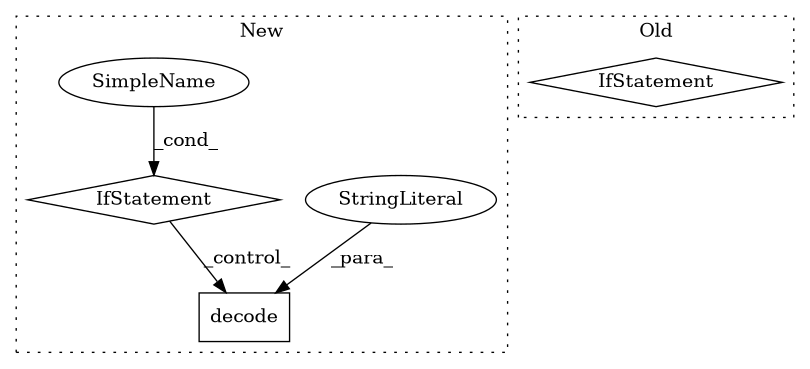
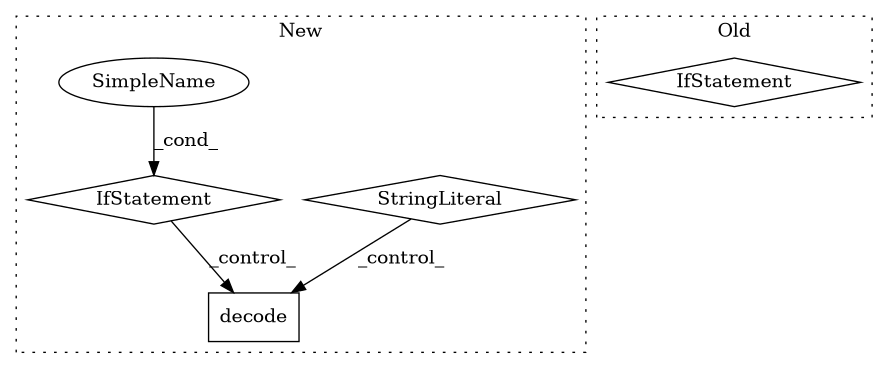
node "StringLiteral": shape ellipse -> diamond
edge "StringLiteral" -> "decode": label "_para_" -> "_control_"
